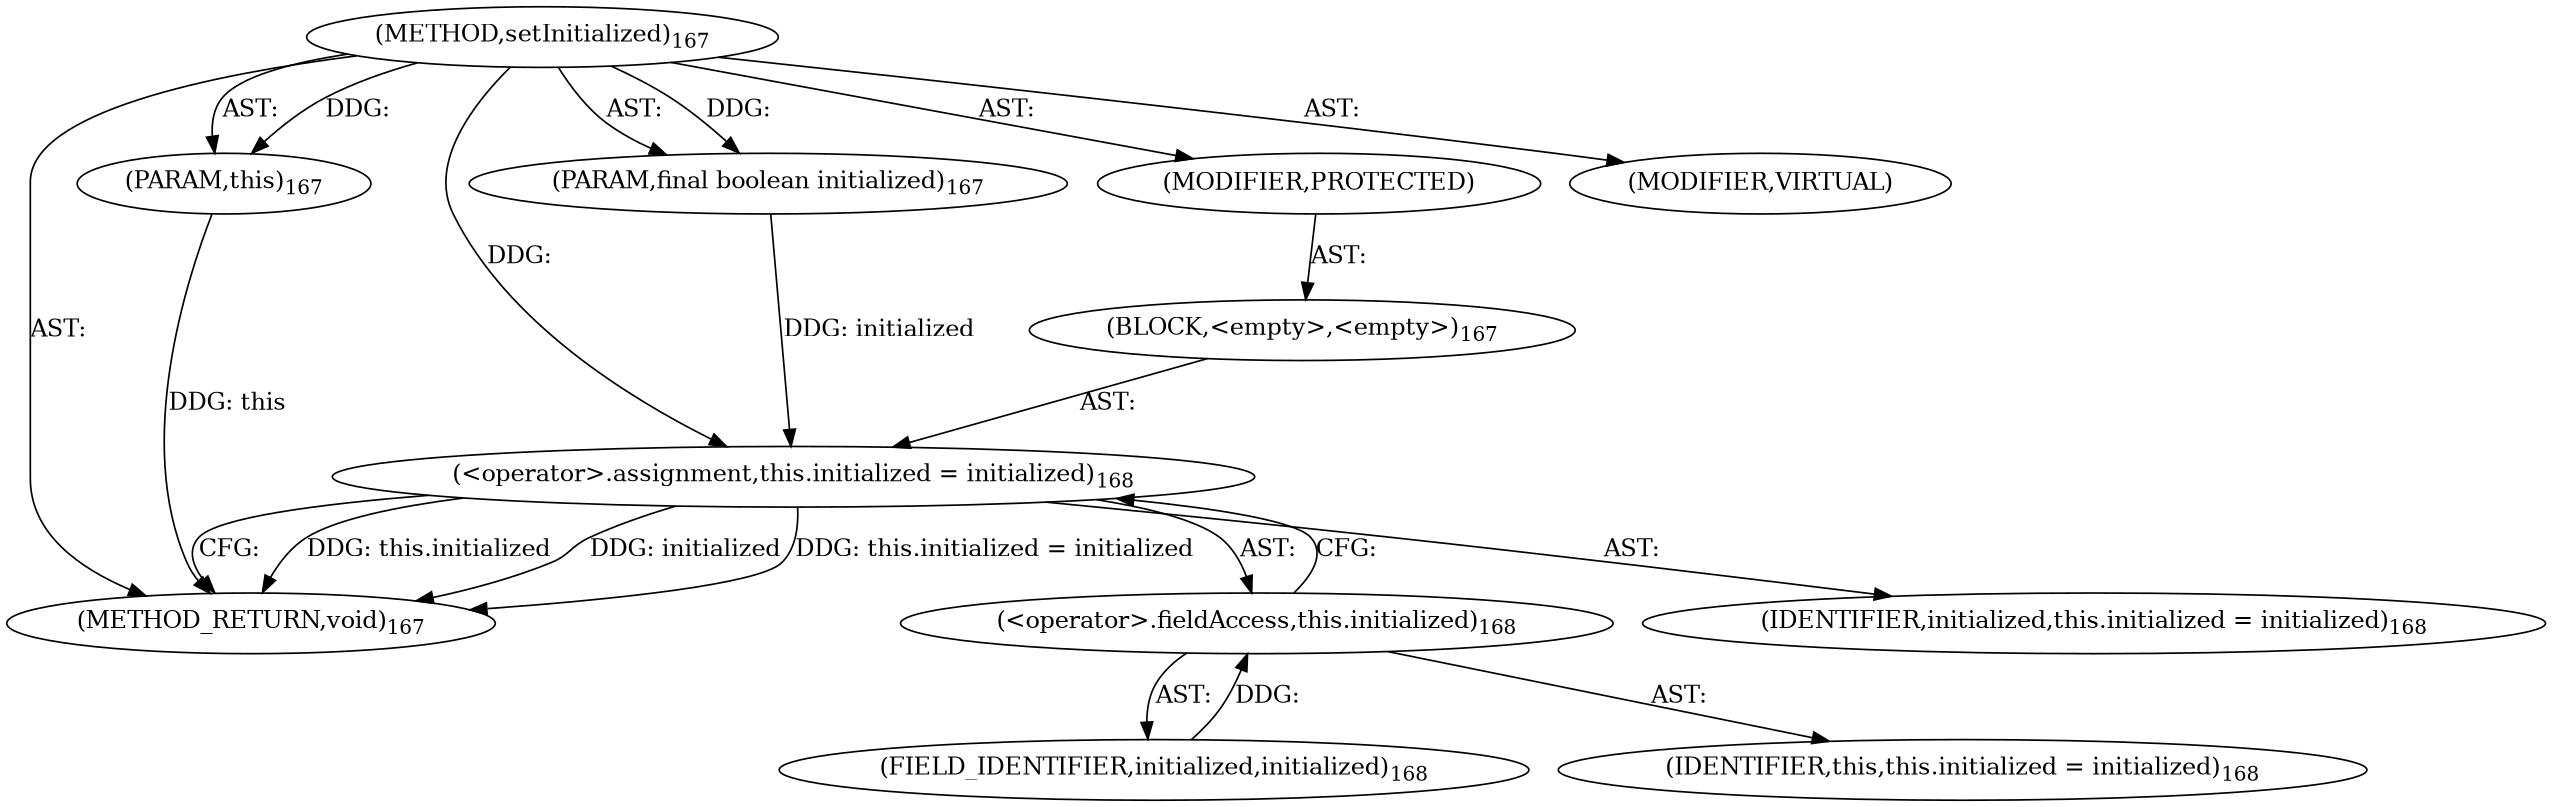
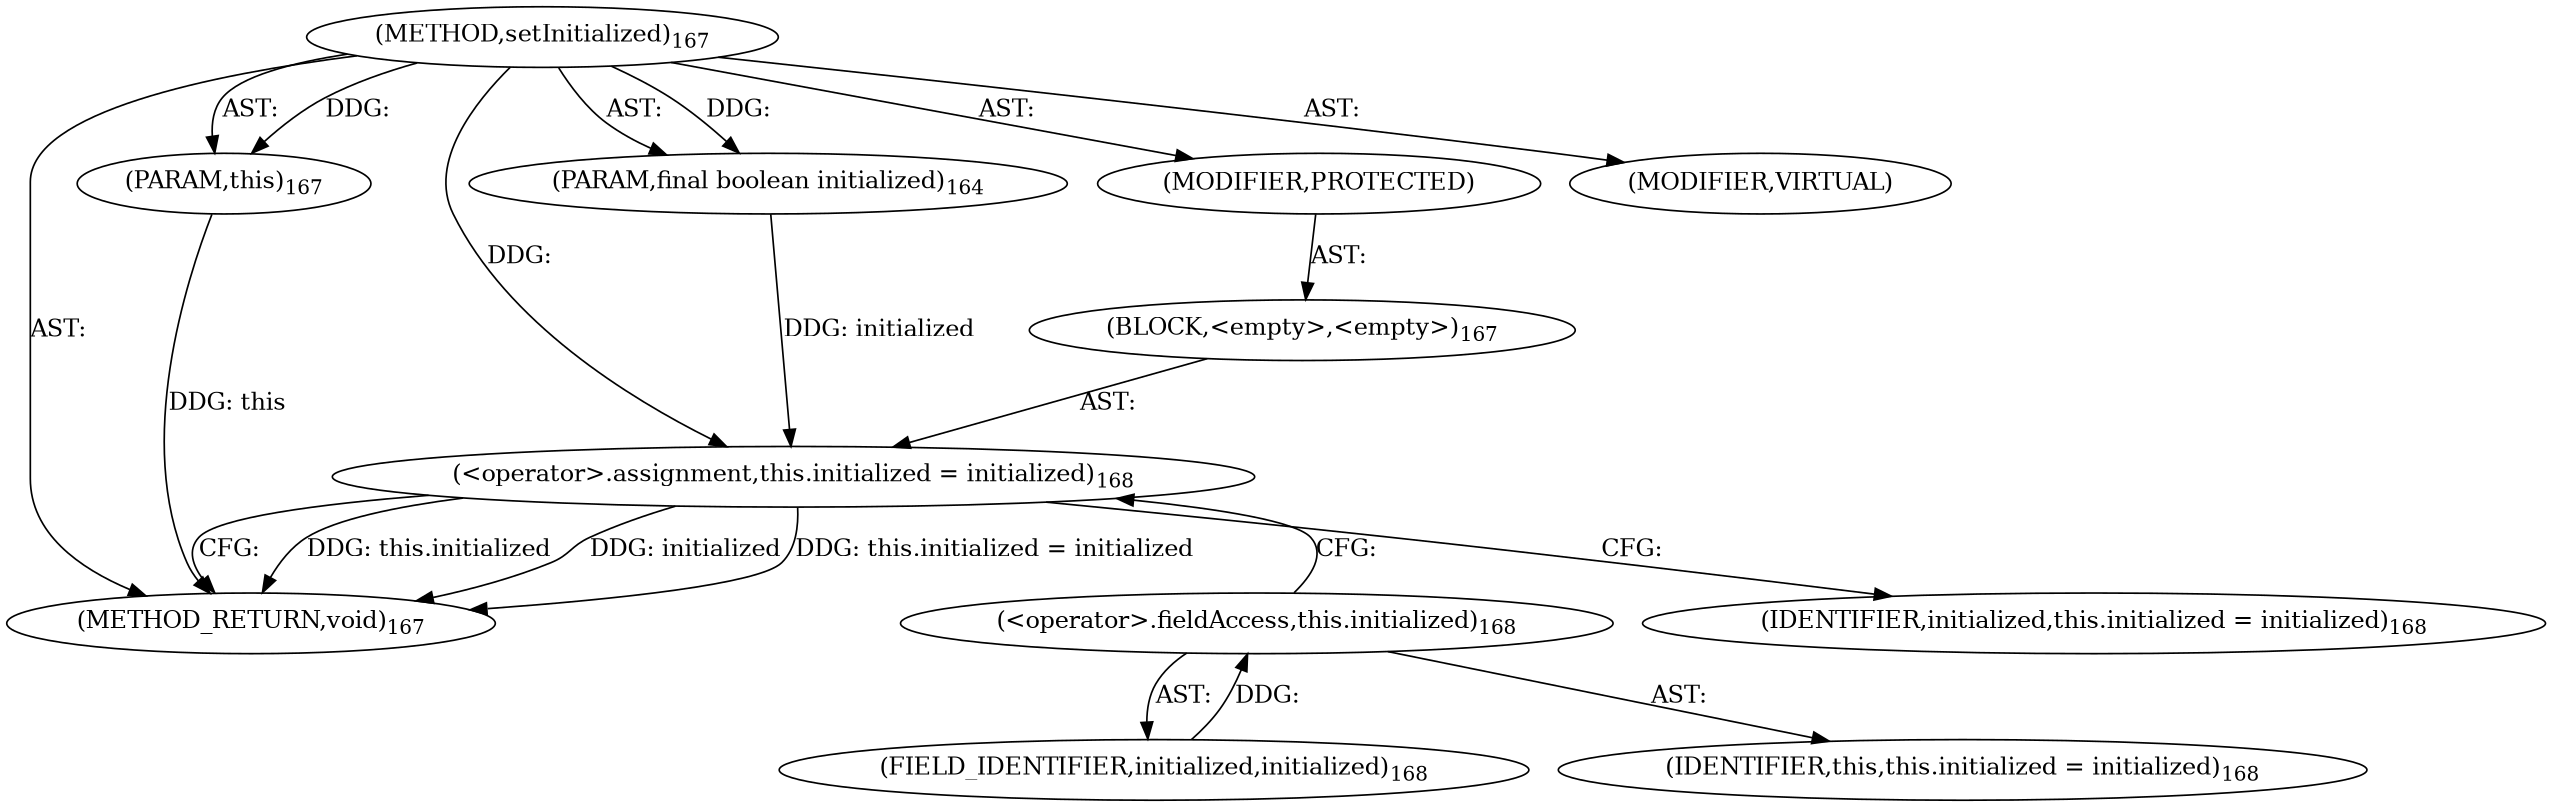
node "(PARAM,final boolean initialized)": text "167" -> "164"
edge "(<operator>.assignment,this.initialized = initialized)" -> "(<operator>.fieldAccess,this.initialized)": removed, label "AST:"
edge "(<operator>.assignment,this.initialized = initialized)" -> "(IDENTIFIER,initialized,this.initialized = initialized)": label "AST: " -> "CFG: "
